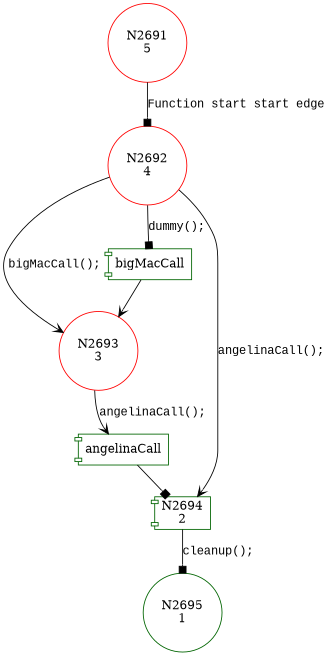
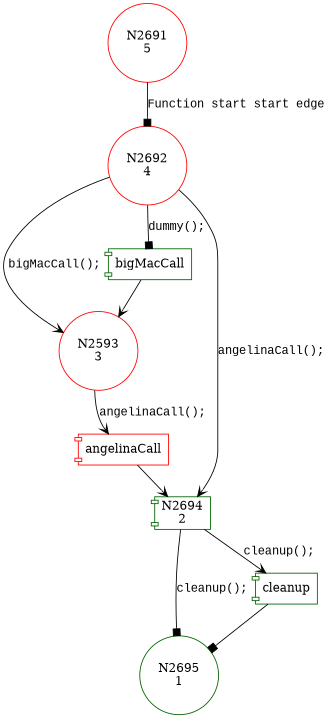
node "N2693 3": label "N2693 3" -> "N2593 3"
node "angelinaCall": color darkgreen -> red
edge "angelinaCall" -> "N2694 2": arrowhead box -> vee
node "cleanup": added
